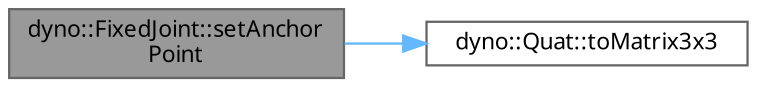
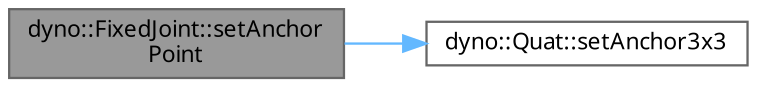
node "dyno::Quat::toMatrix3x3": label "dyno::Quat::toMatrix3x3" -> "dyno::Quat::setAnchor3x3"
